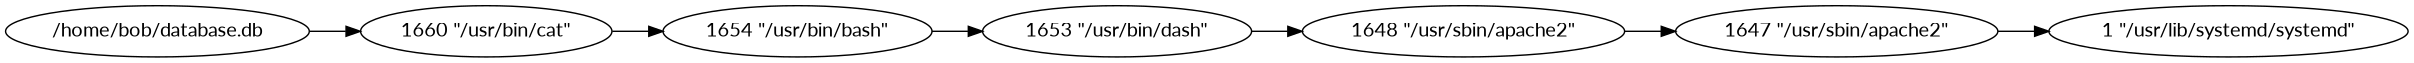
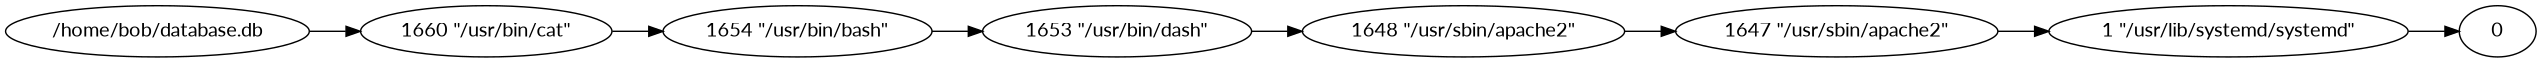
node "0": added
